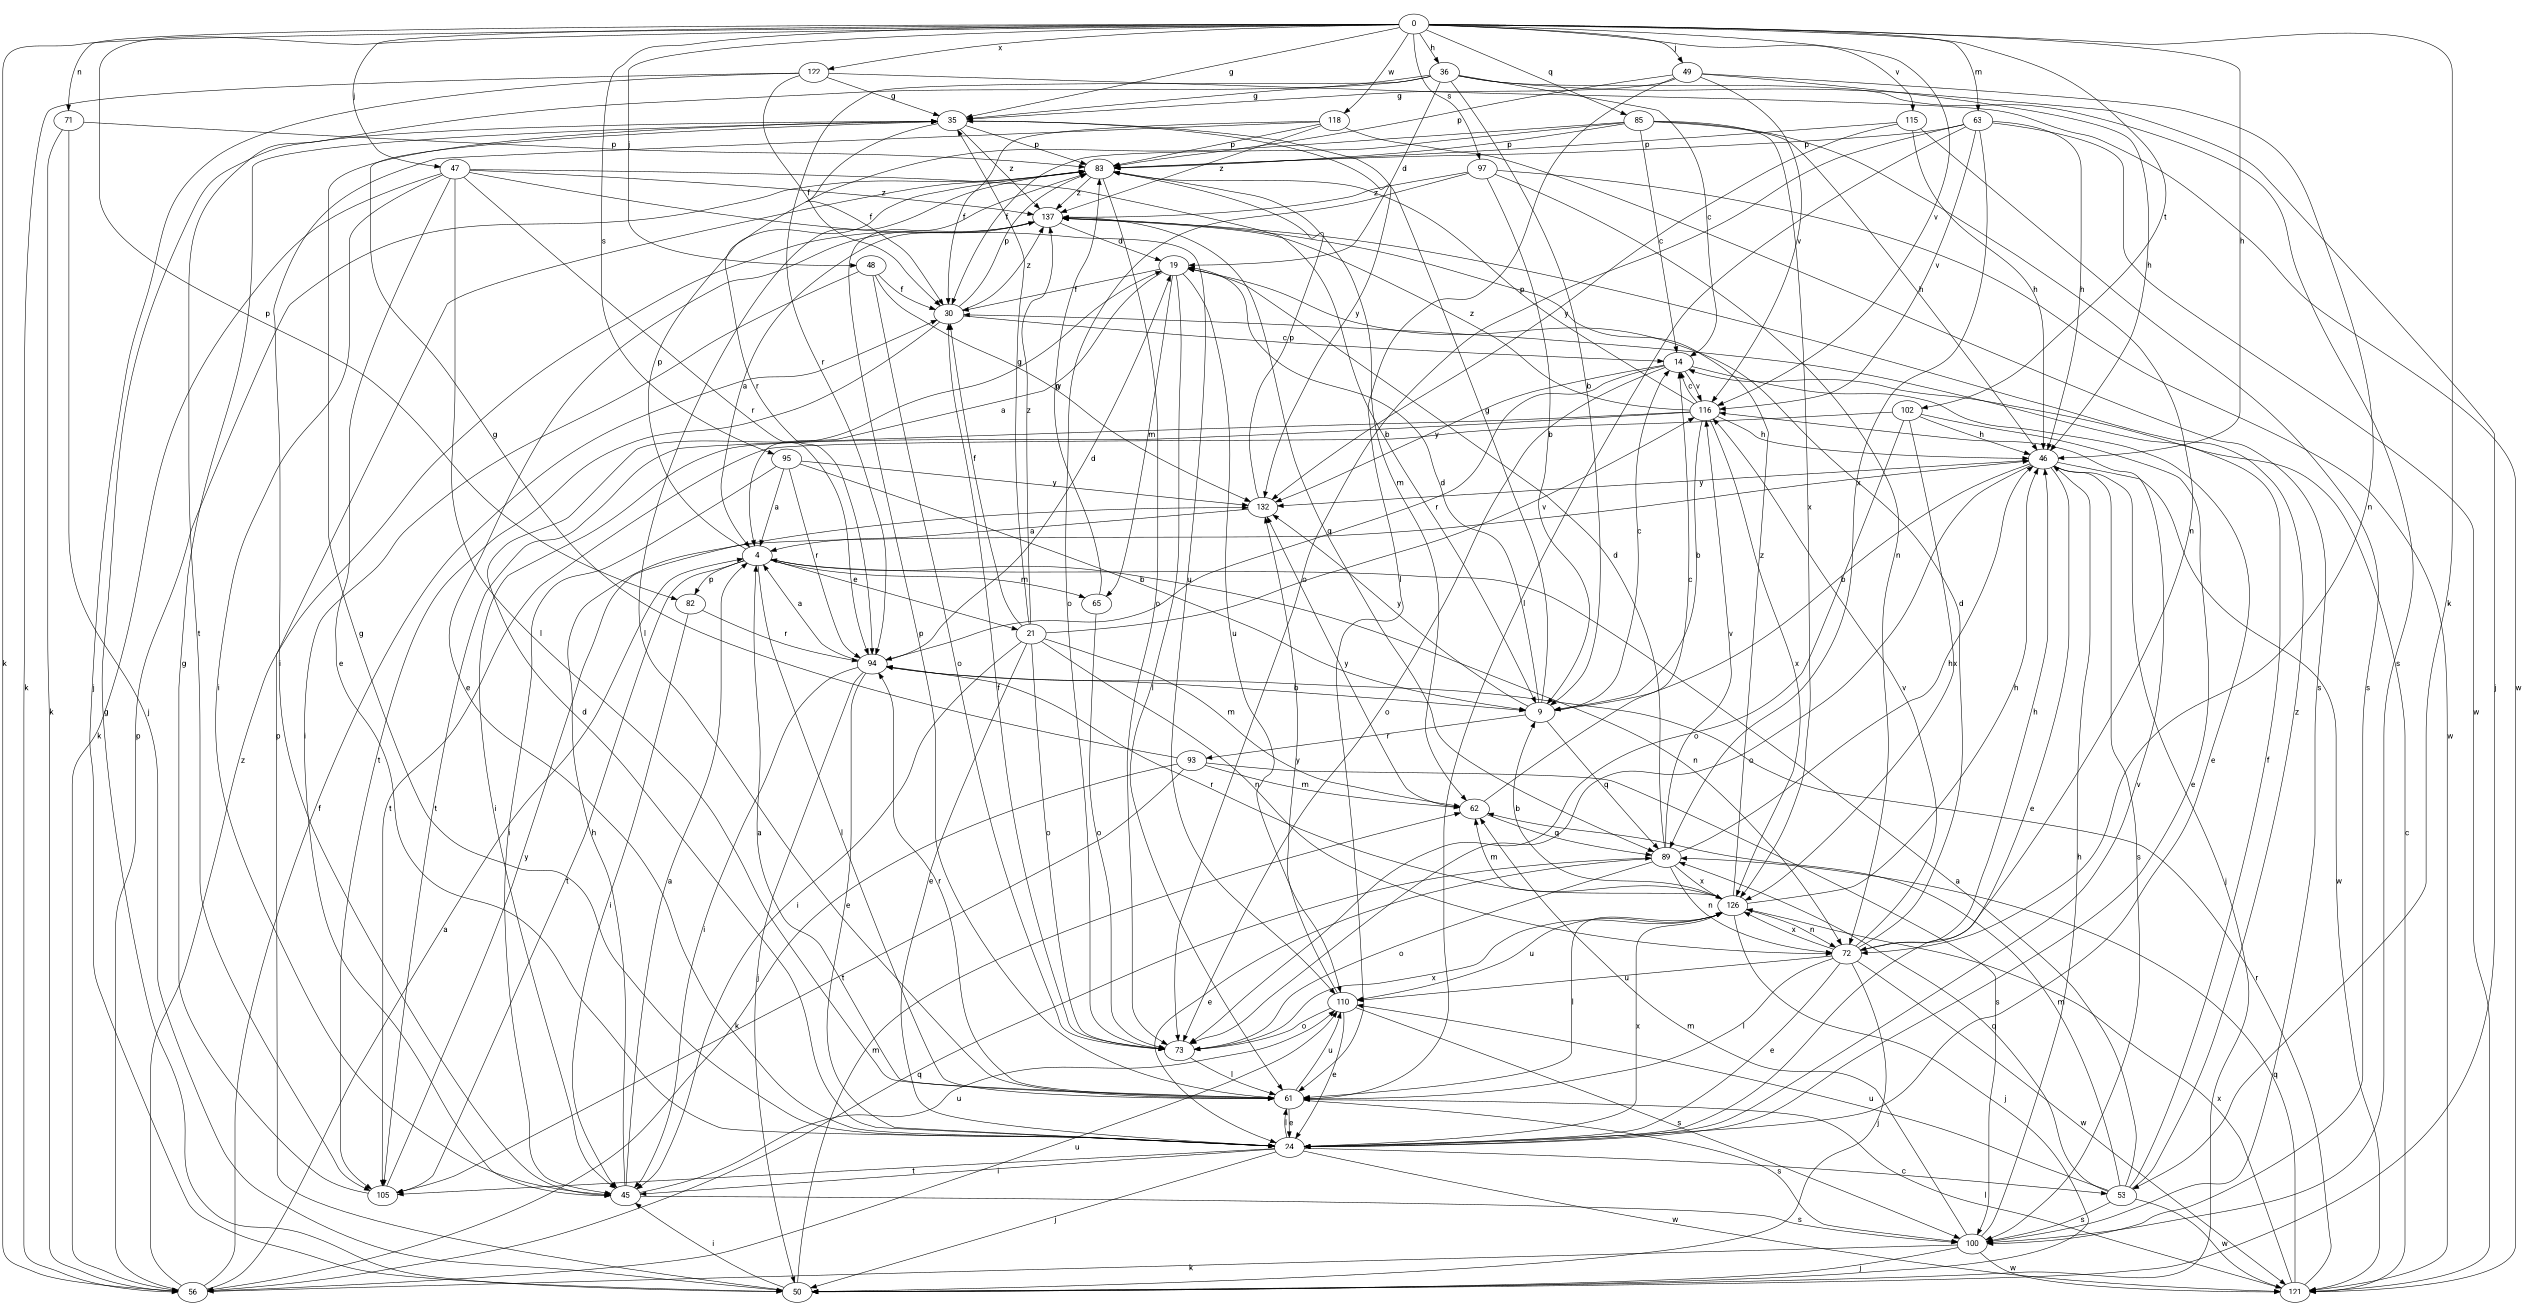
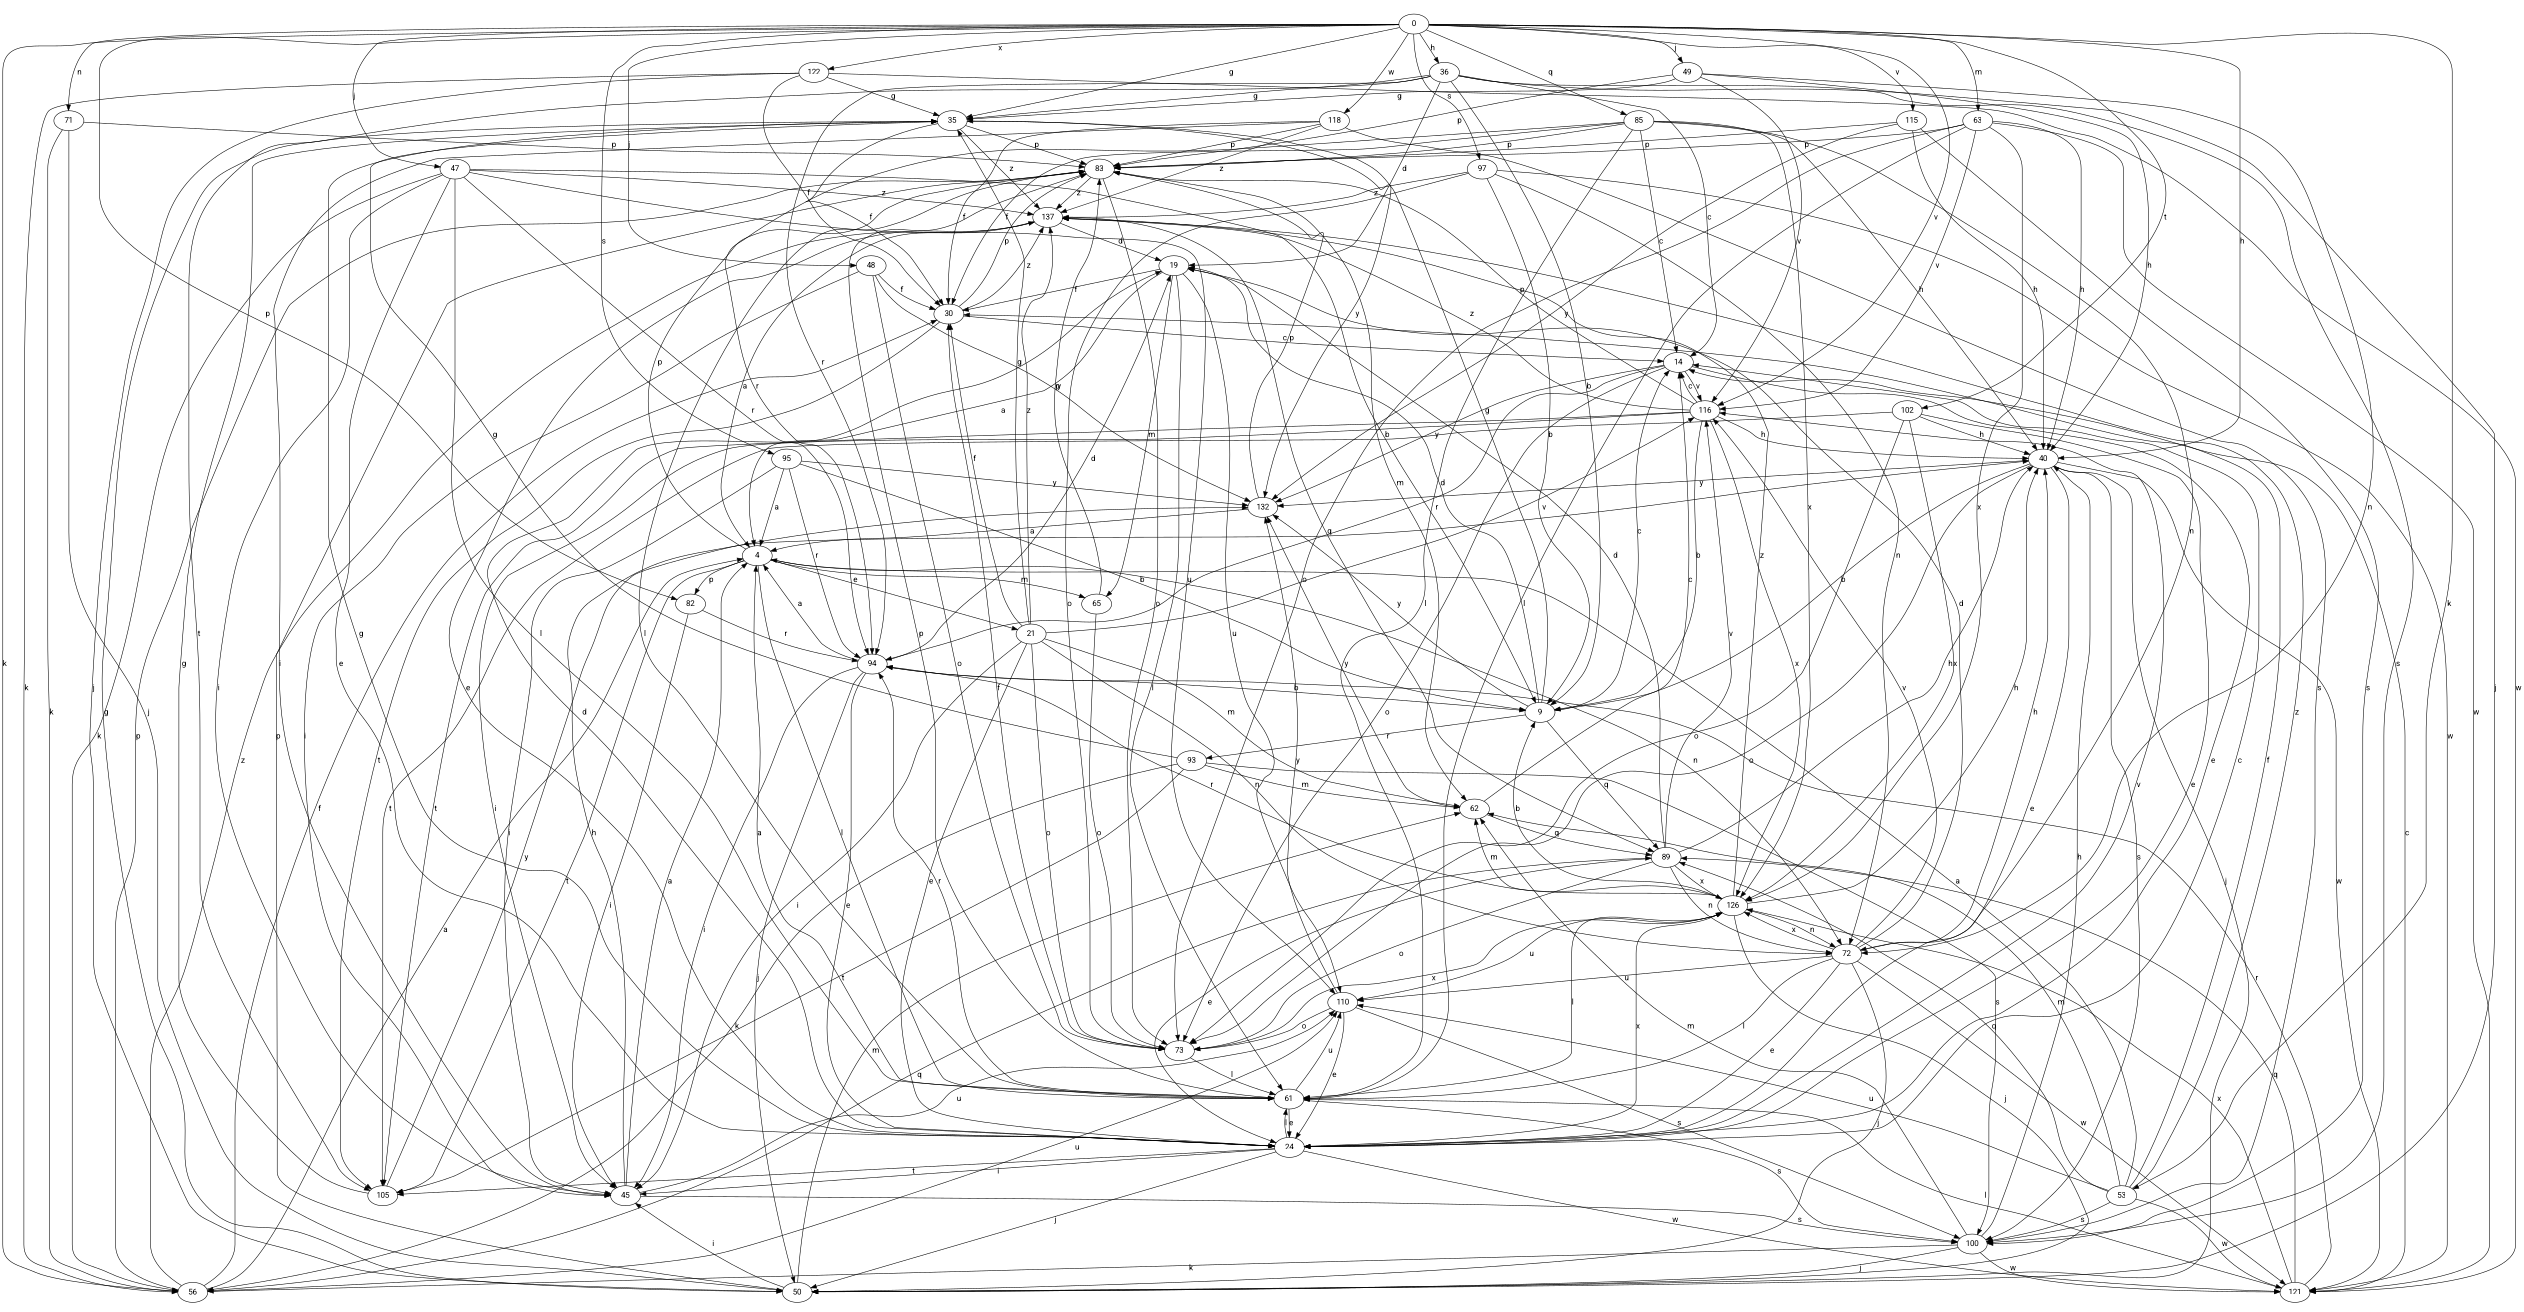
node "46": label "46" -> "40"
edge "63" -> "89": now "63" -> "126"
edge "49" -> "61": now "85" -> "61"
edge "24" -> "53": now "24" -> "14"
